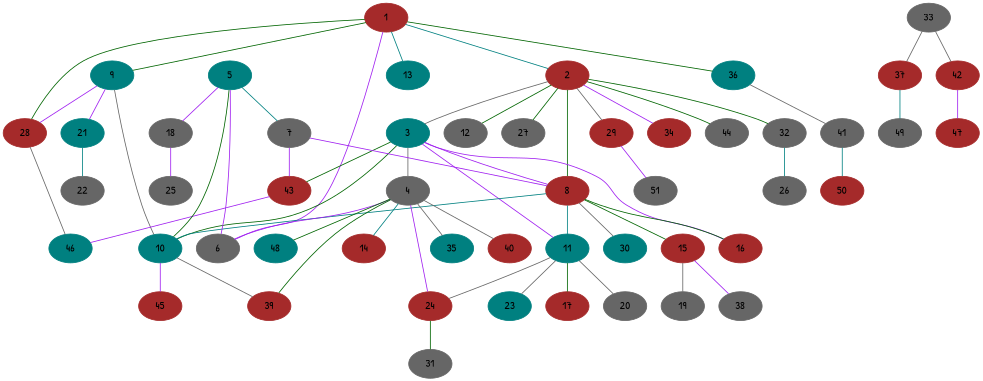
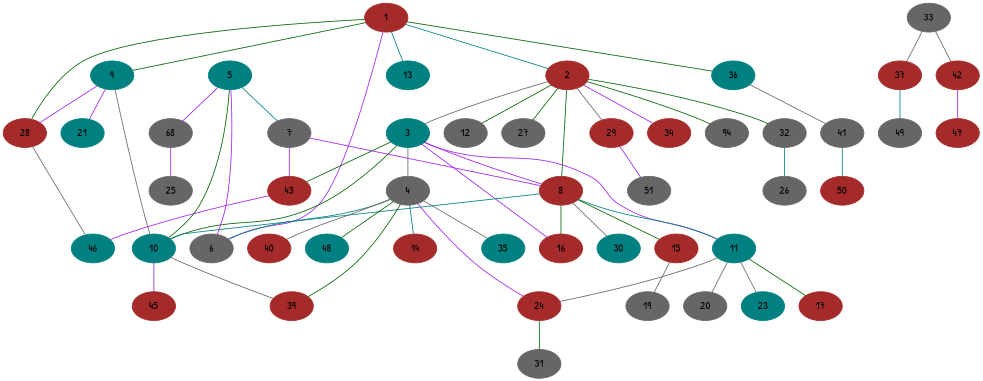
node "18": label "18" -> "68"
node "44": label "44" -> "94"
node "22": removed
edge "4" -- "6": color purple -> teal
node "38": removed
